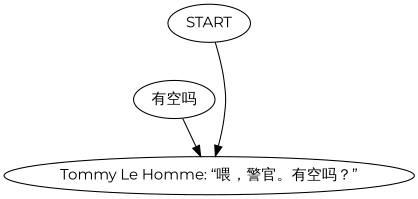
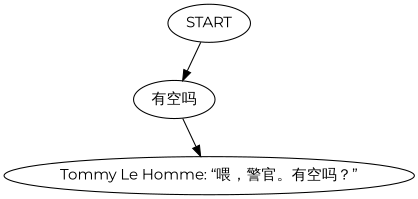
edge "START" -> "Tommy Le Homme: “喂，警官。有空吗？”": now "START" -> "有空吗"
